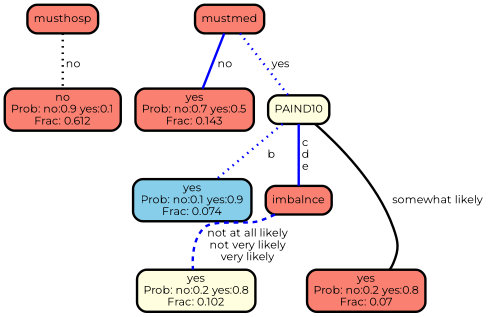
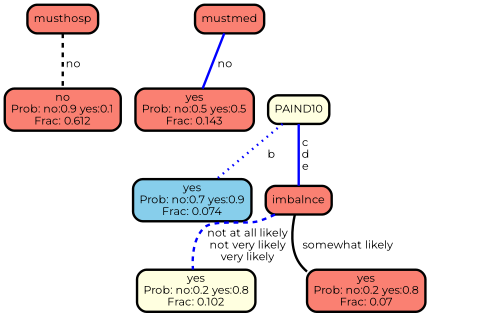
edge "musthosp" -- "no Prob: no:0.9 yes:0.1 Frac: 0.612": style dotted -> dashed
edge "mustmed" -- "PAIND10": removed, label "yes"
node "yes Prob: no:0.7 yes:0.5 Frac: 0.143": label "yes Prob: no:0.7 yes:0.5 Frac: 0.143" -> "yes Prob: no:0.5 yes:0.5 Frac: 0.143"
edge "PAIND10" -- "yes Prob: no:0.2 yes:0.8 Frac: 0.07": now "imbalnce" -- "yes Prob: no:0.2 yes:0.8 Frac: 0.07"
node "yes Prob: no:0.1 yes:0.9 Frac: 0.074": label "yes Prob: no:0.1 yes:0.9 Frac: 0.074" -> "yes Prob: no:0.7 yes:0.9 Frac: 0.074"
